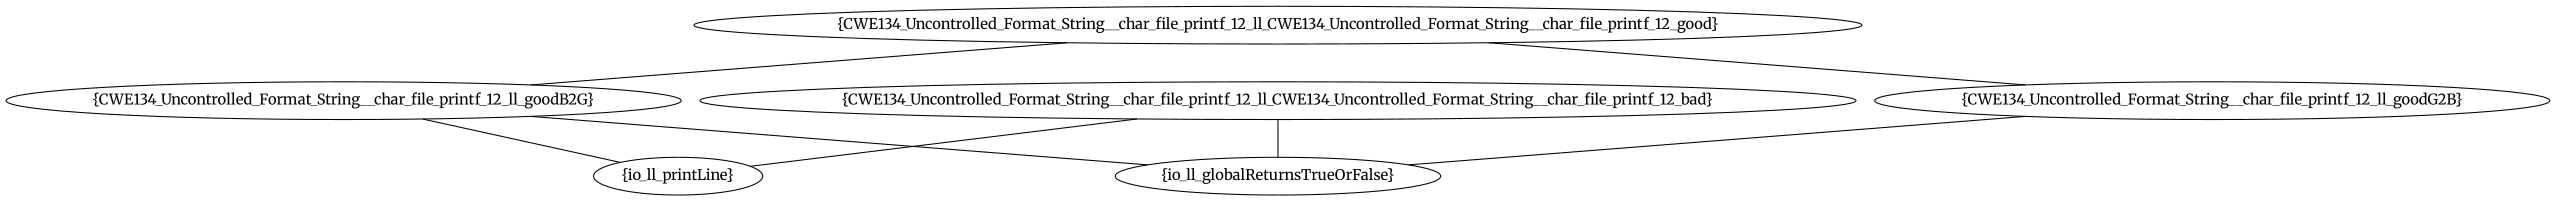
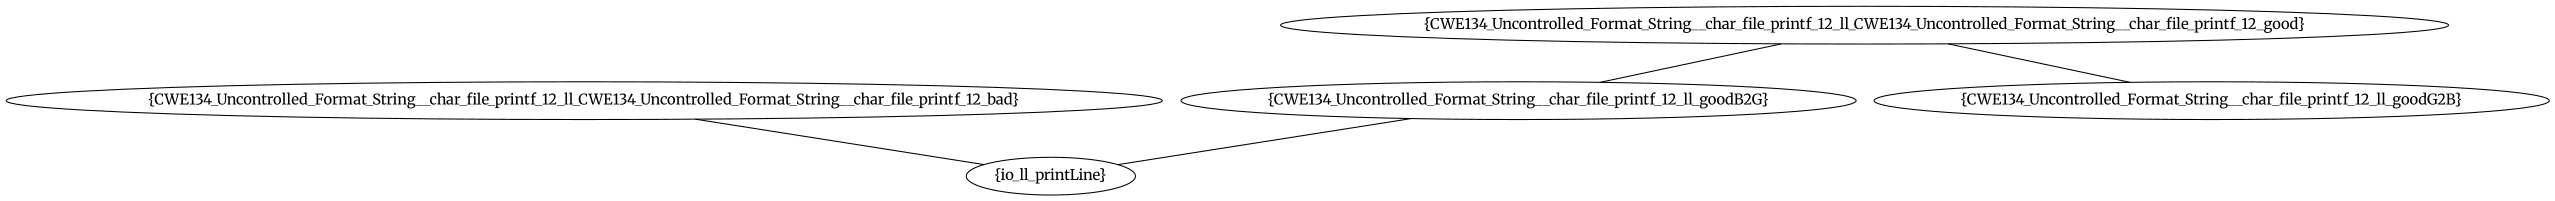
node "{io_ll_globalReturnsTrueOrFalse}": removed
